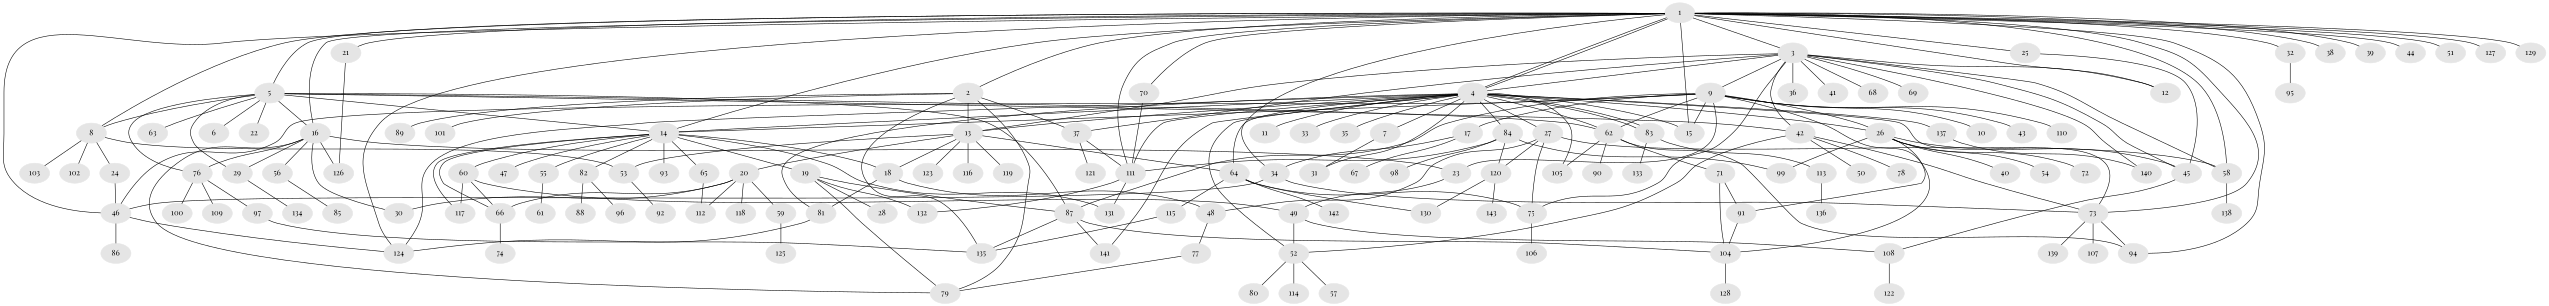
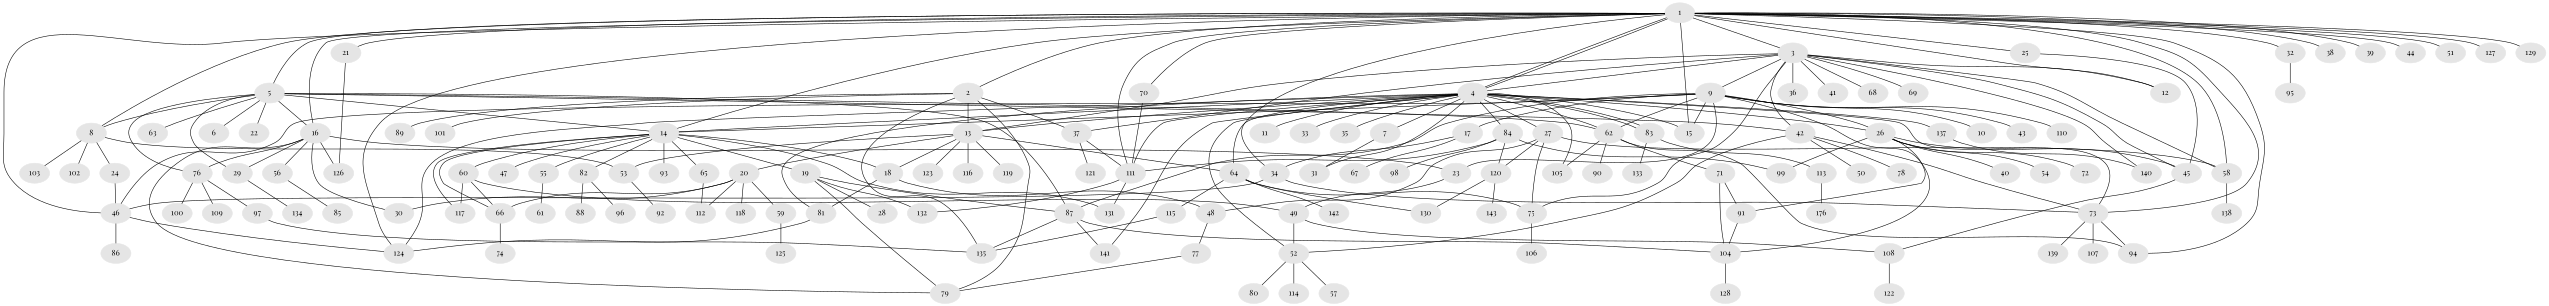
node "136": label "136" -> "176"
